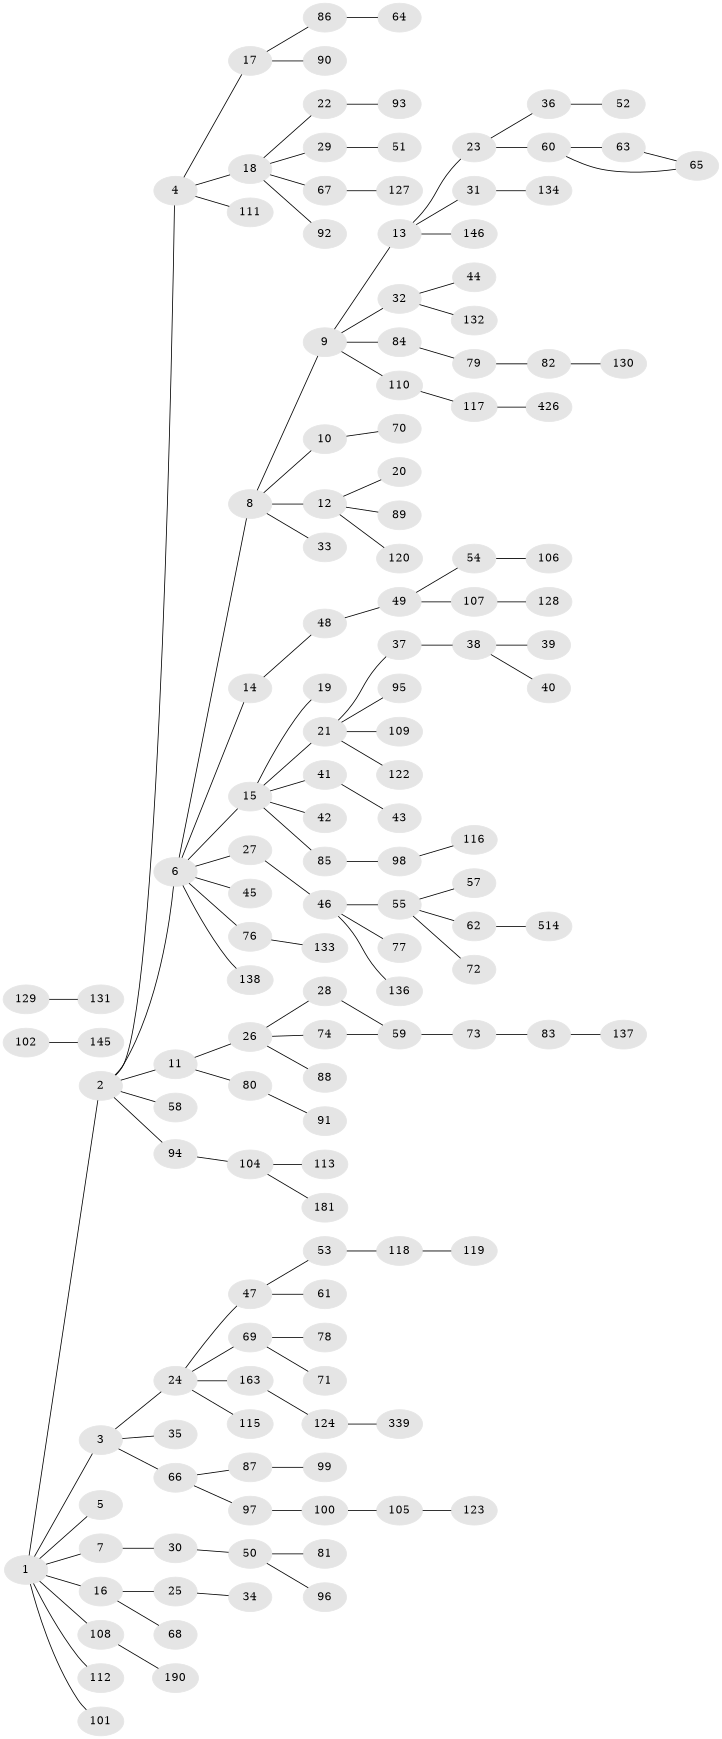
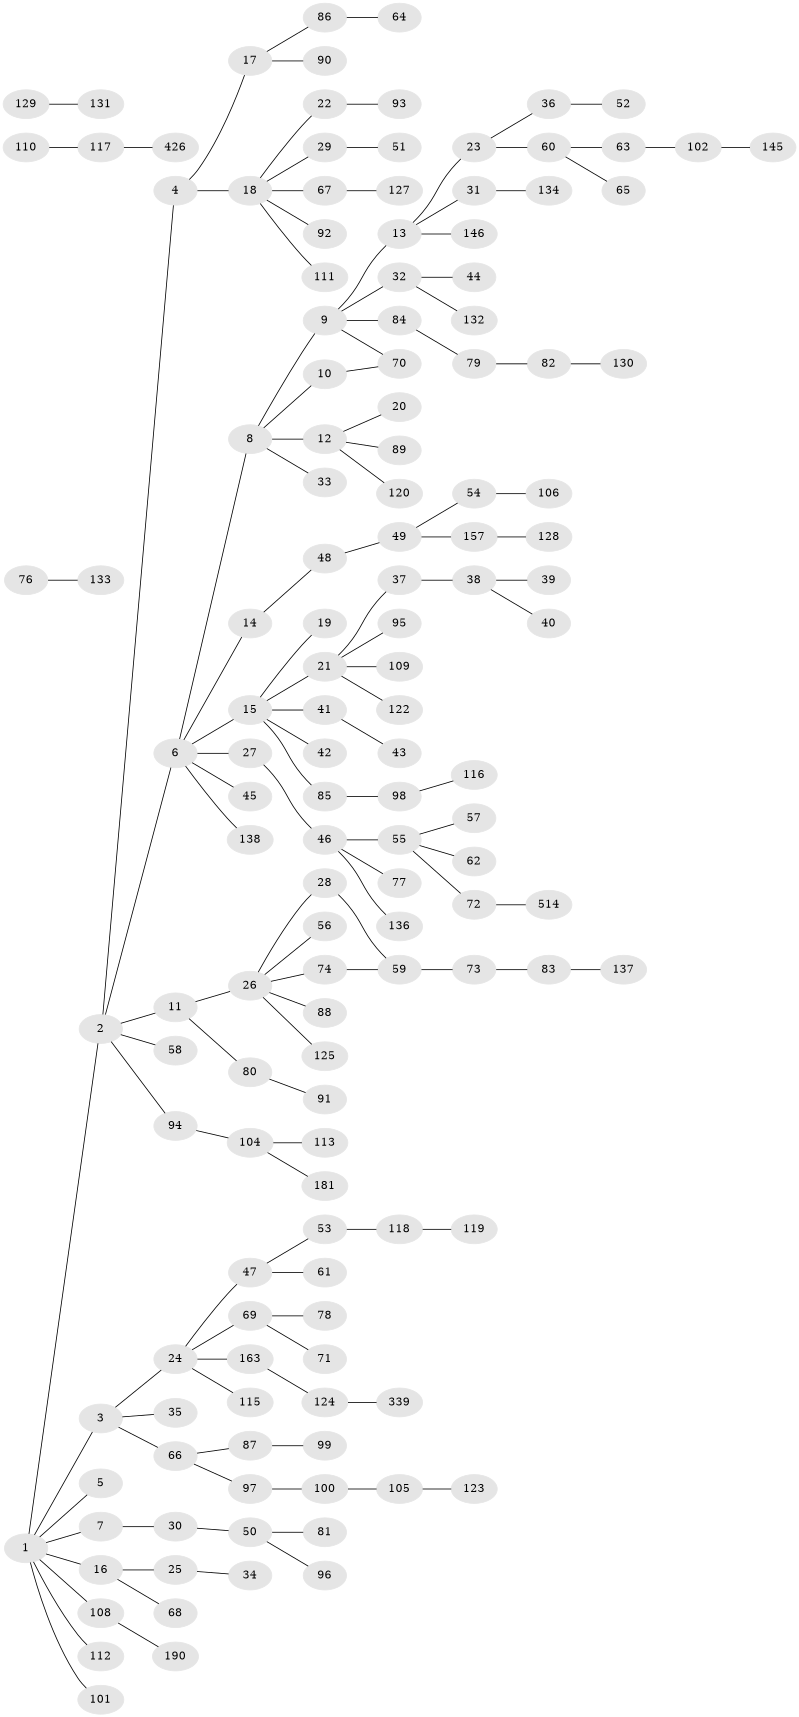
edge "63" -- "65": now "63" -- "102"
edge "4" -- "111": now "18" -- "111"
edge "9" -- "110": now "9" -- "70"
node "107": label "107" -> "157"
edge "6" -- "76": removed
node "56": added
edge "62" -- "514": now "72" -- "514"
node "125": added
